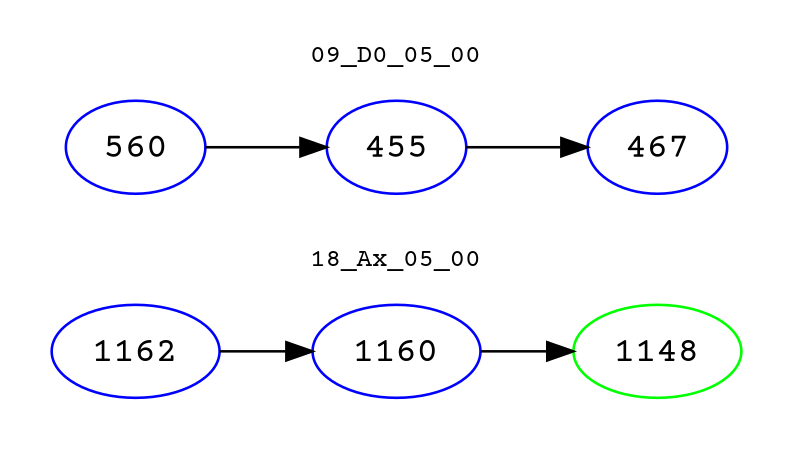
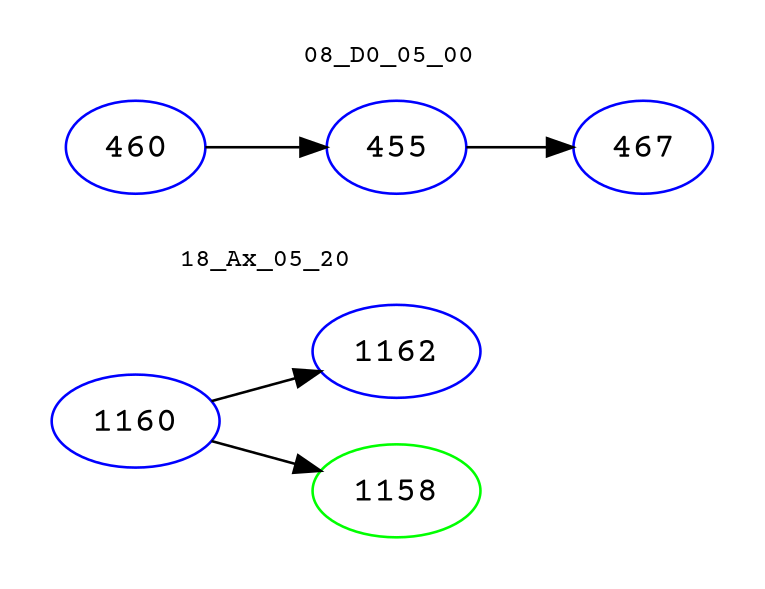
cluster "09_D0_05_00": label "09_D0_05_00" -> "08_D0_05_00"
node "560": label "560" -> "460"
cluster "18_Ax_05_00": label "18_Ax_05_00" -> "18_Ax_05_20"
edge "1162" -> "1160": reversed
node "1148": label "1148" -> "1158"
